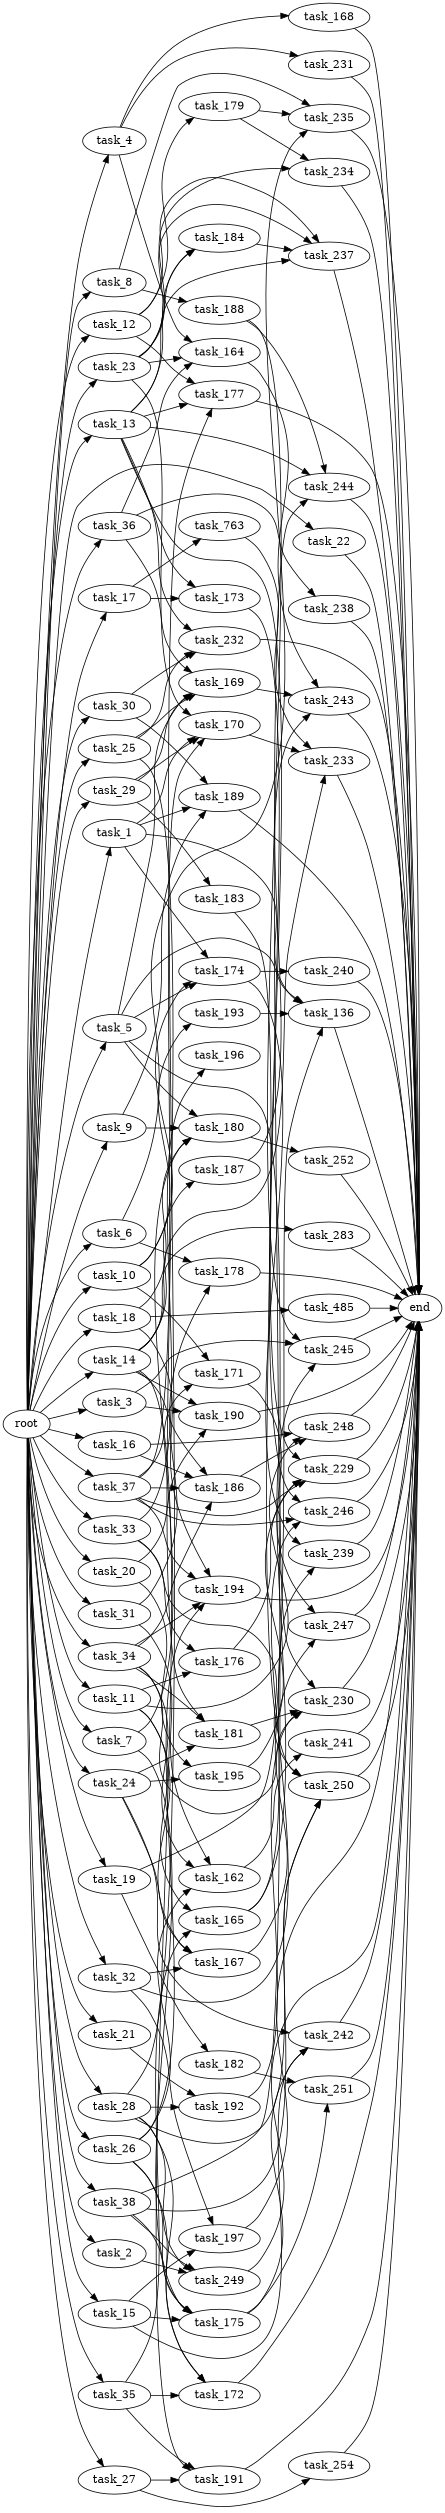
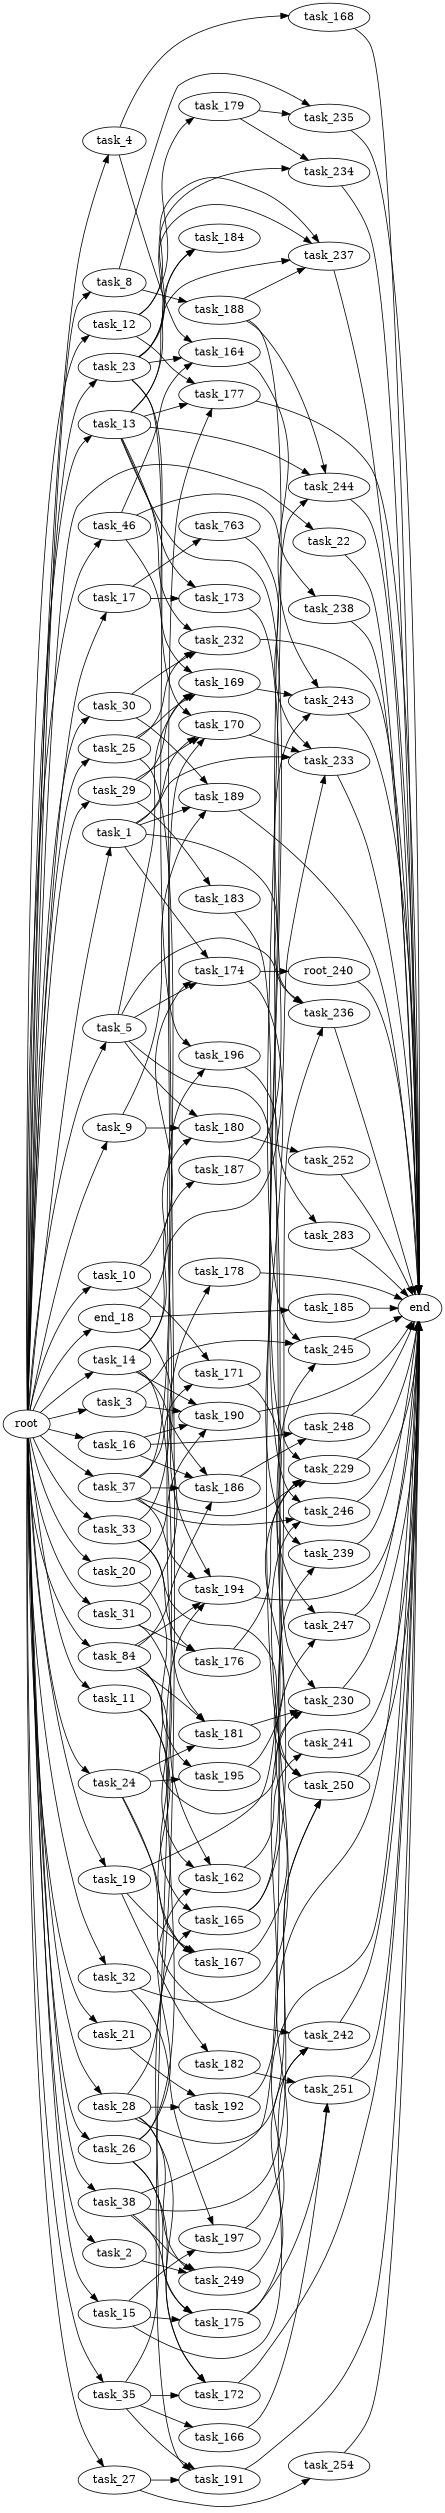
node "task_231": removed
edge "task_184" -> "task_237": now "task_188" -> "task_237"
node "task_36": label "task_36" -> "task_46"
edge "task_1" -> "task_233": added
edge "task_23" -> "task_196": added
node "task_240": label "task_240" -> "root_240"
node "task_193": removed
node "task_136": label "task_136" -> "task_236"
node "task_6": removed
edge "task_14" -> "task_283": now "task_196" -> "task_283"
node "task_485": label "task_485" -> "task_185"
node "task_18": label "task_18" -> "end_18"
edge "task_16" -> "task_190": added
node "task_34": label "task_34" -> "task_84"
edge "task_11" -> "task_248": removed
edge "task_11" -> "task_176": now "task_31" -> "task_176"
node "task_7": removed
edge "task_32" -> "task_167": now "task_19" -> "task_167"
node "task_166": added
